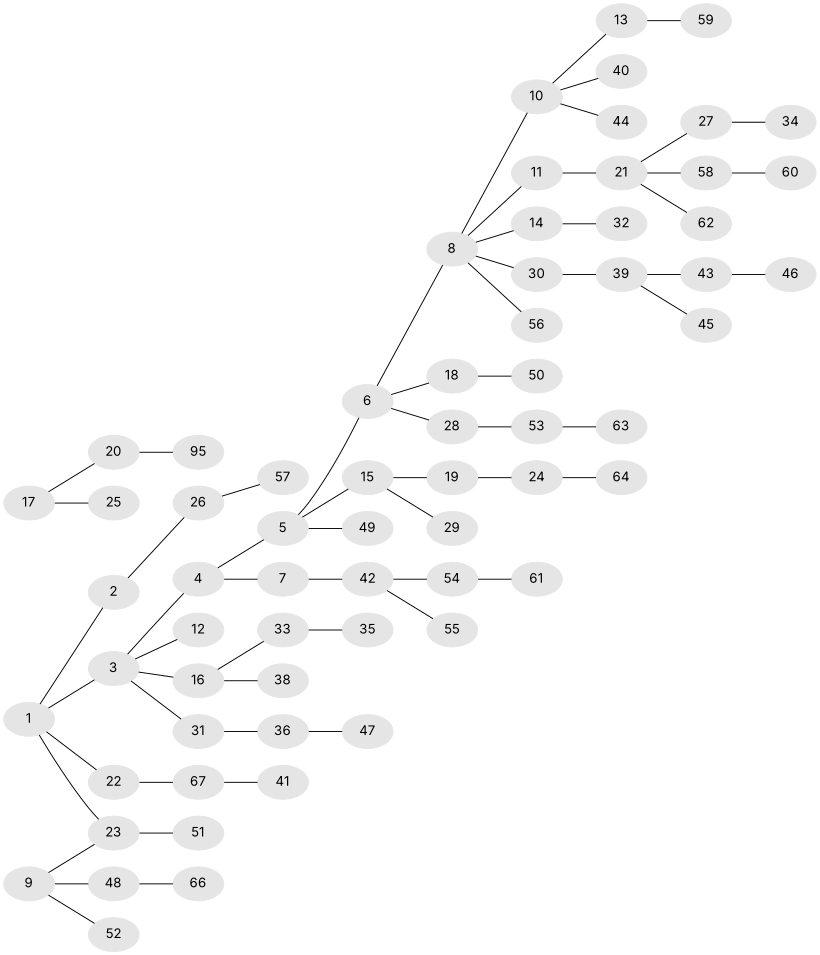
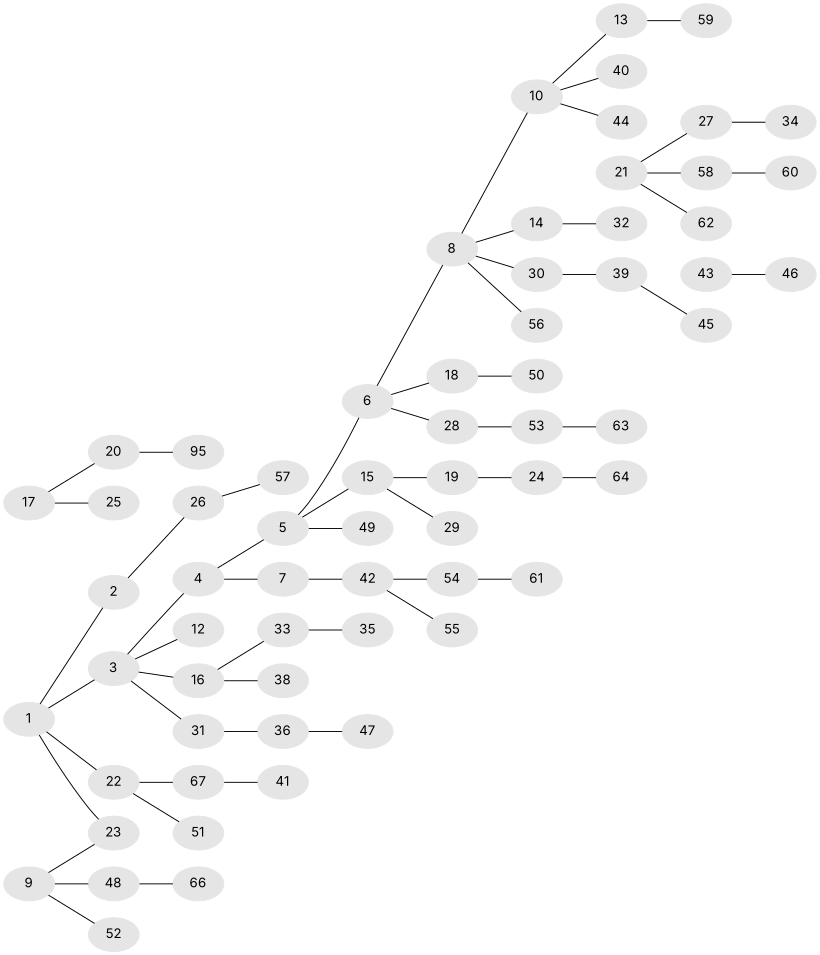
node "11": removed
edge "39" -- "43": removed
edge "23" -- "51": now "22" -- "51"
